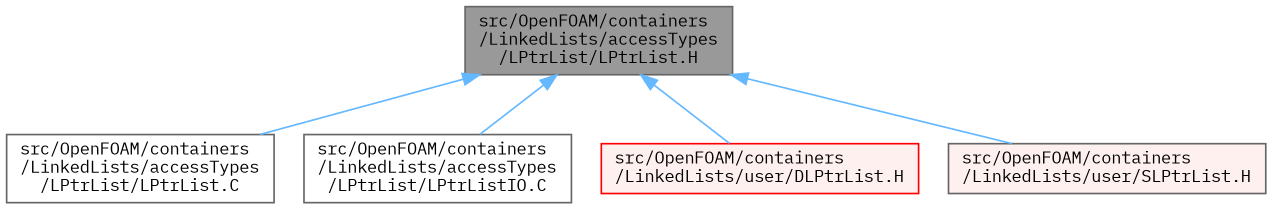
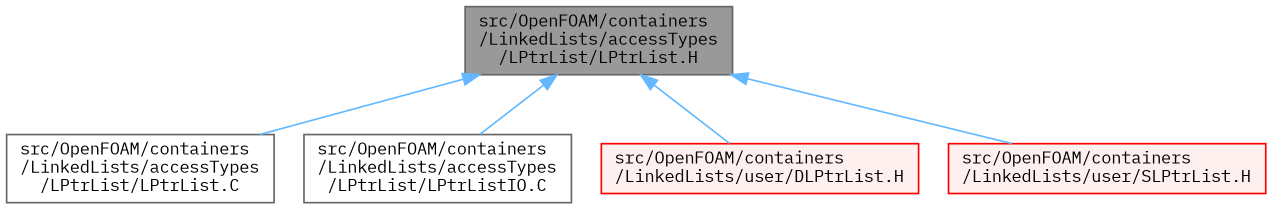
node "src/OpenFOAM/containers /LinkedLists/user/SLPtrList.H": color grey40 -> red
